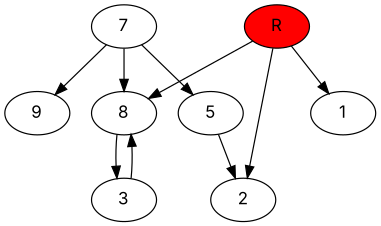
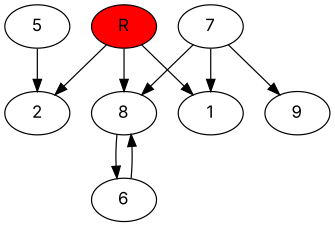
edge "7" -> "5": now "7" -> "1"
node "3": label "3" -> "6"
